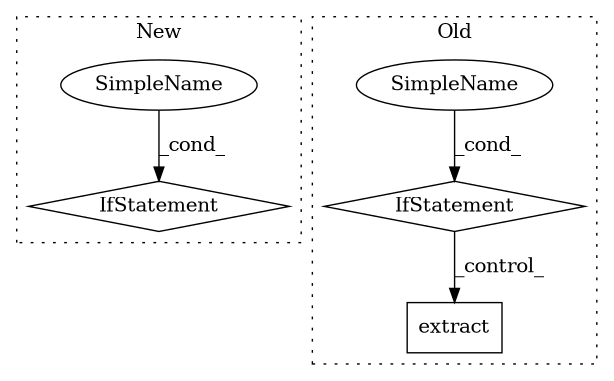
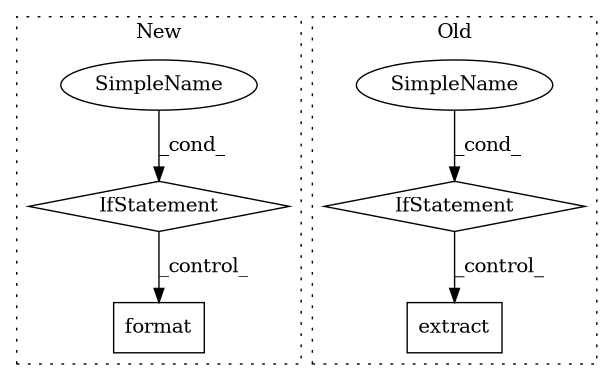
node "format": added
